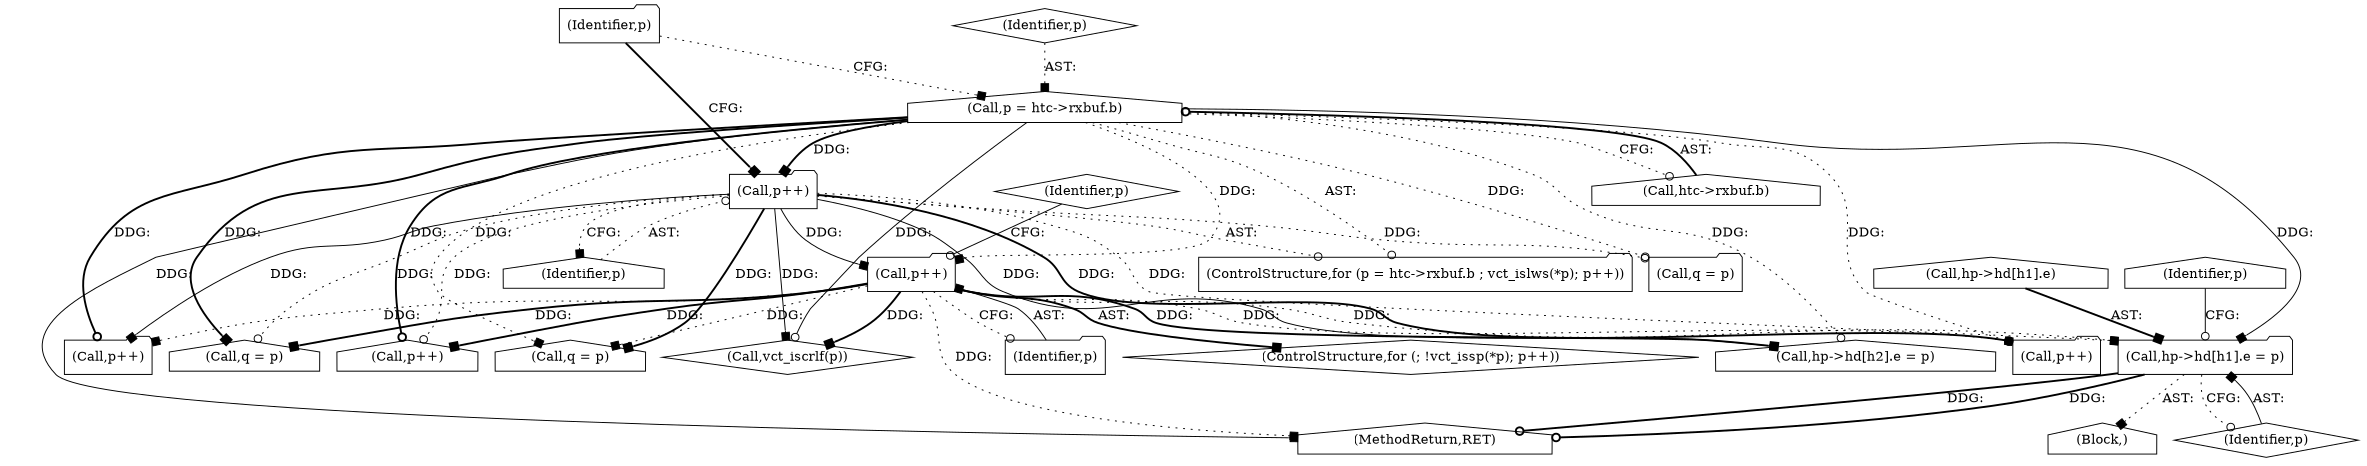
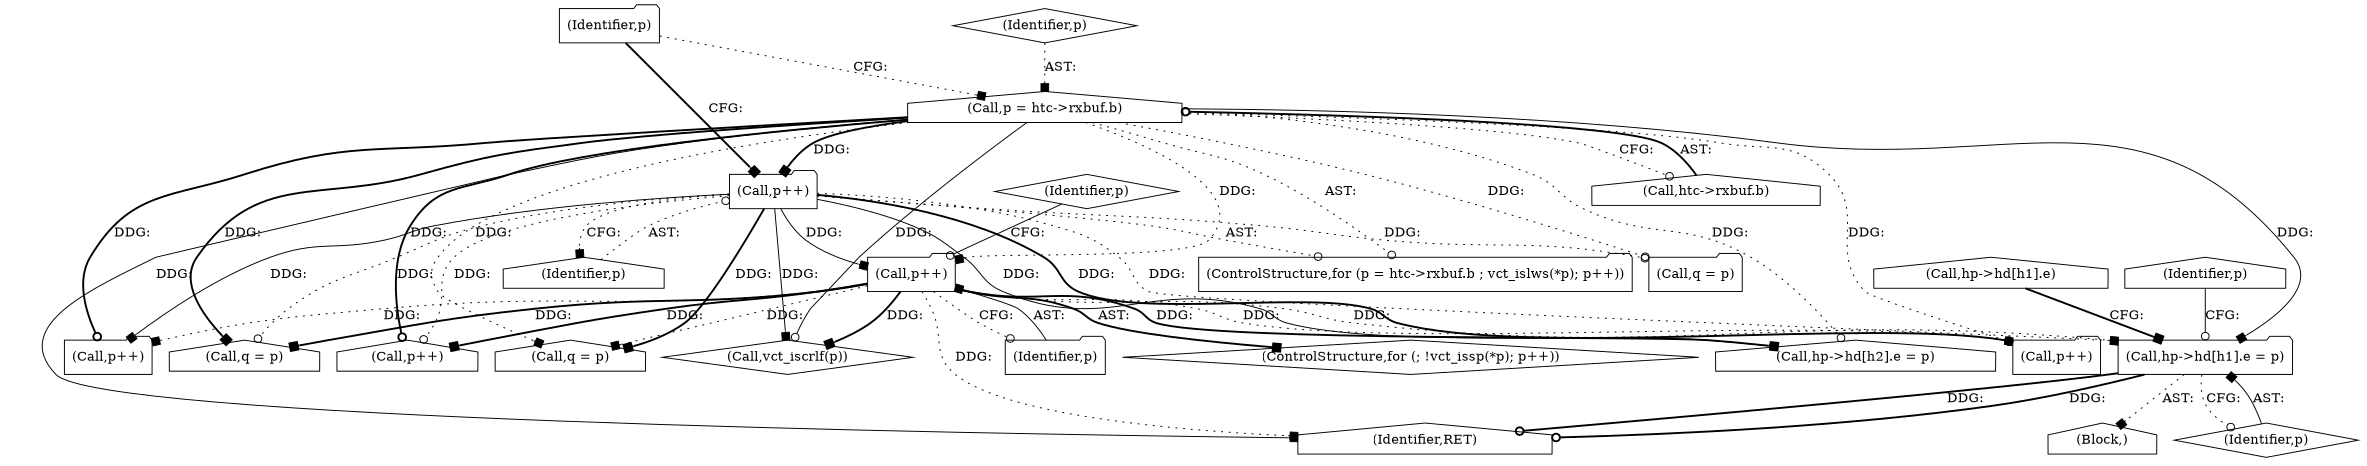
edge "(Call,hp->hd[h1].e)" -> "(Call,hp->hd[h1].e = p)": label "AST: " -> "CFG: "
node "(MethodReturn,RET)": label "(MethodReturn,RET)" -> "(Identifier,RET)"
